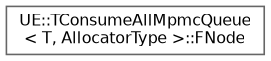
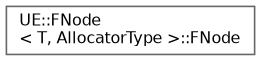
node "UE::TConsumeAllMpmcQueue < T, AllocatorType >::FNode": label "UE::TConsumeAllMpmcQueue < T, AllocatorType >::FNode" -> "UE::FNode < T, AllocatorType >::FNode"
